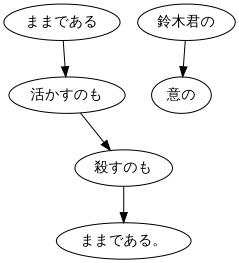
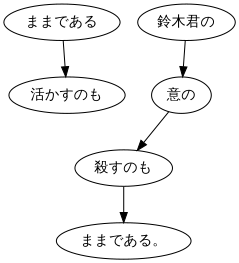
edge "活かすのも" -> "殺すのも": now "意の" -> "殺すのも"
